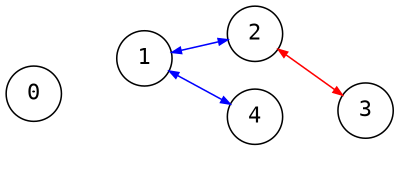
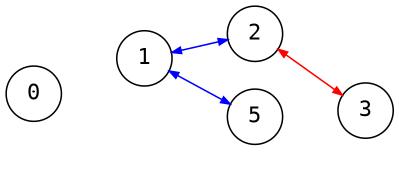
node "4": label "4" -> "5"
